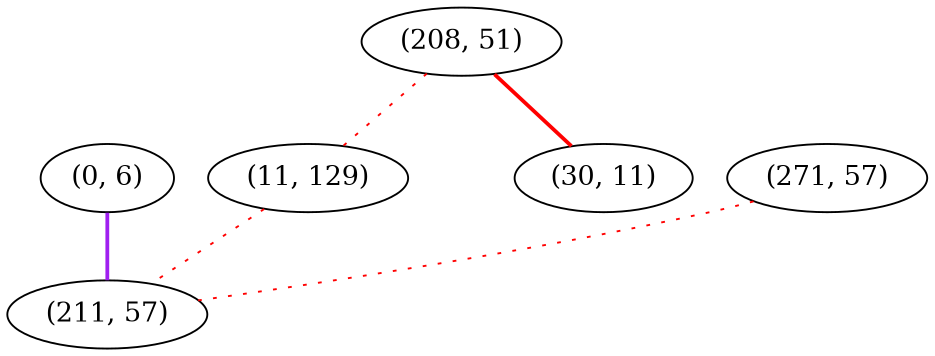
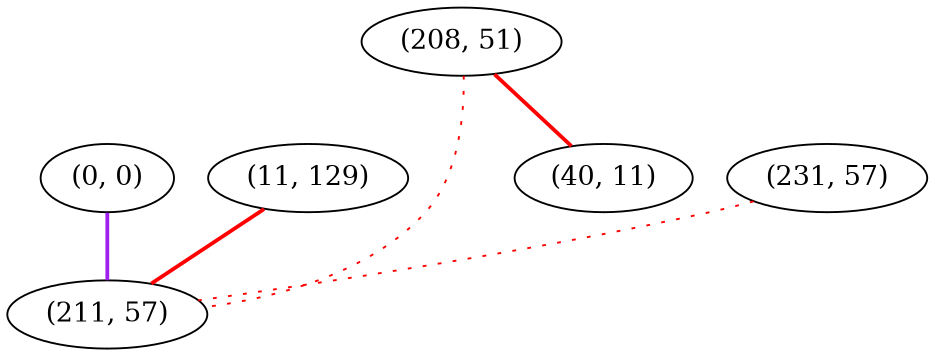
edge "(208, 51)" -- "(11, 129)": now "(208, 51)" -- "(211, 57)"
node "(0, 6)": label "(0, 6)" -> "(0, 0)"
node "(30, 11)": label "(30, 11)" -> "(40, 11)"
node "(271, 57)": label "(271, 57)" -> "(231, 57)"
edge "(11, 129)" -- "(211, 57)": style dotted -> bold
